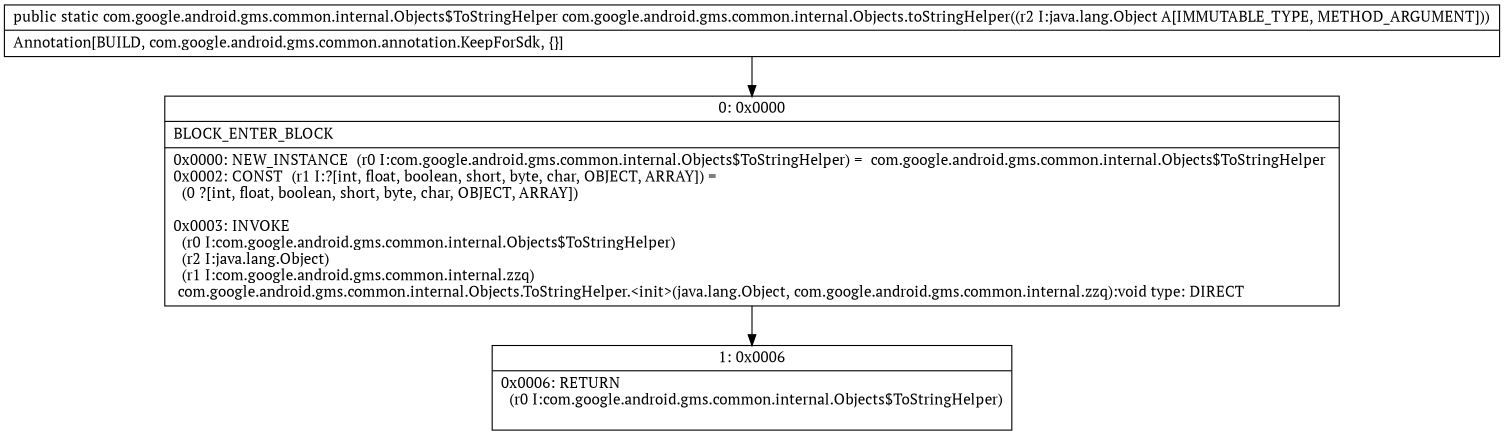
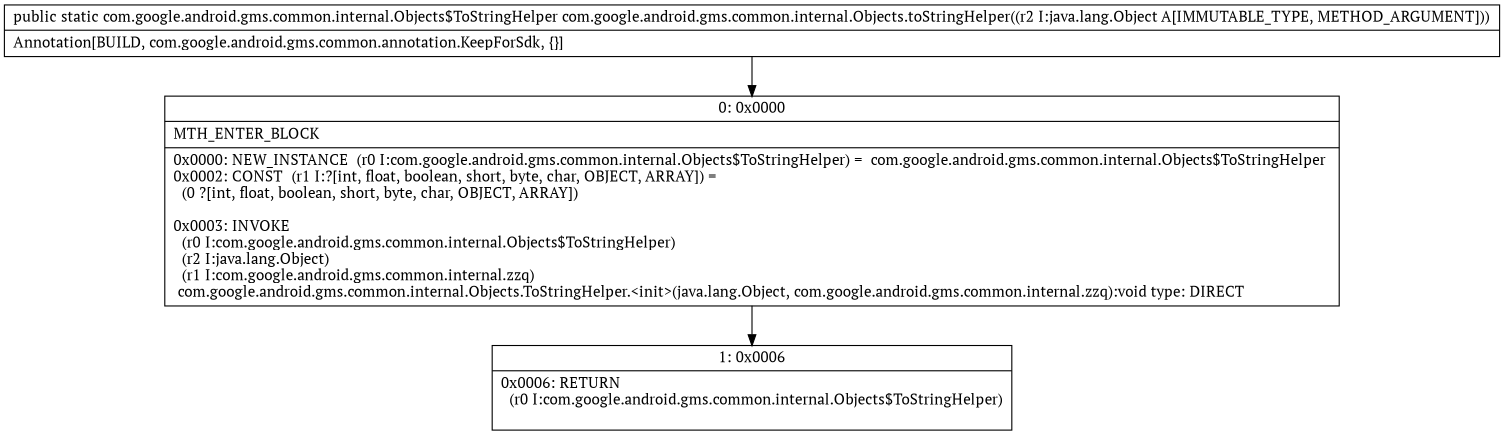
node "0: 0x0000": text "BLOCK_ENTER_BLOCK" -> "MTH_ENTER_BLOCK"
